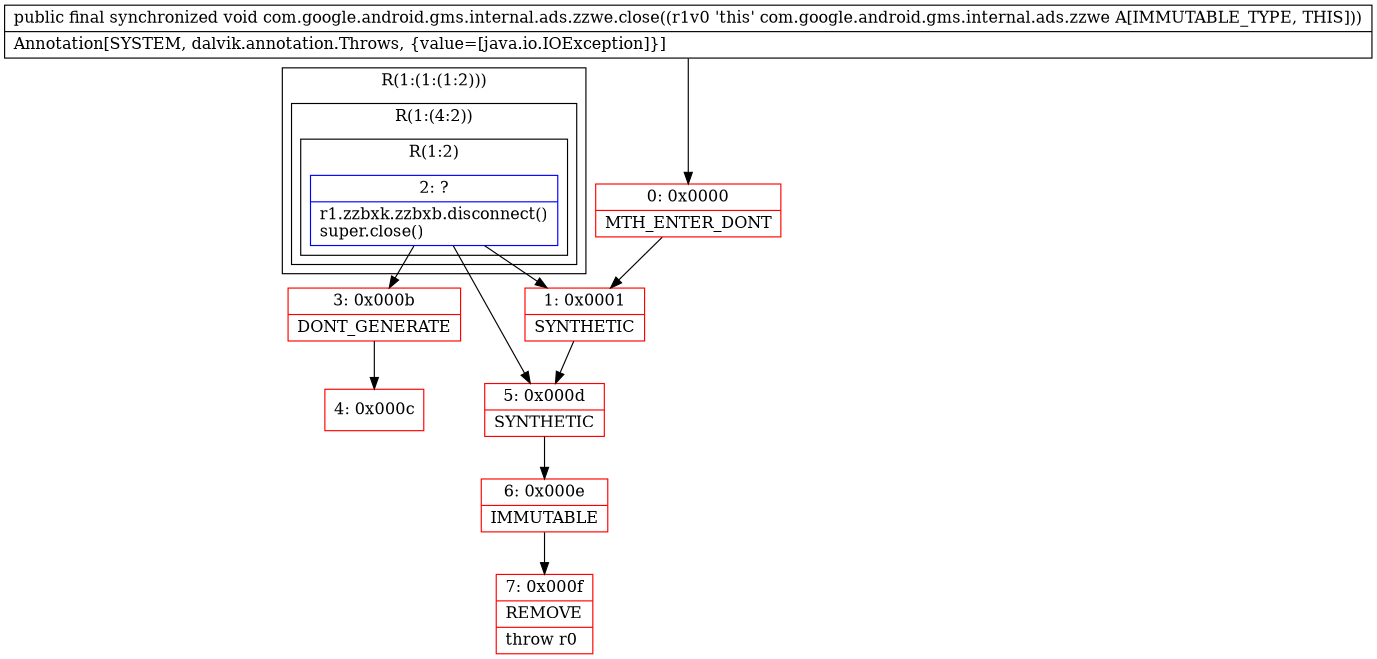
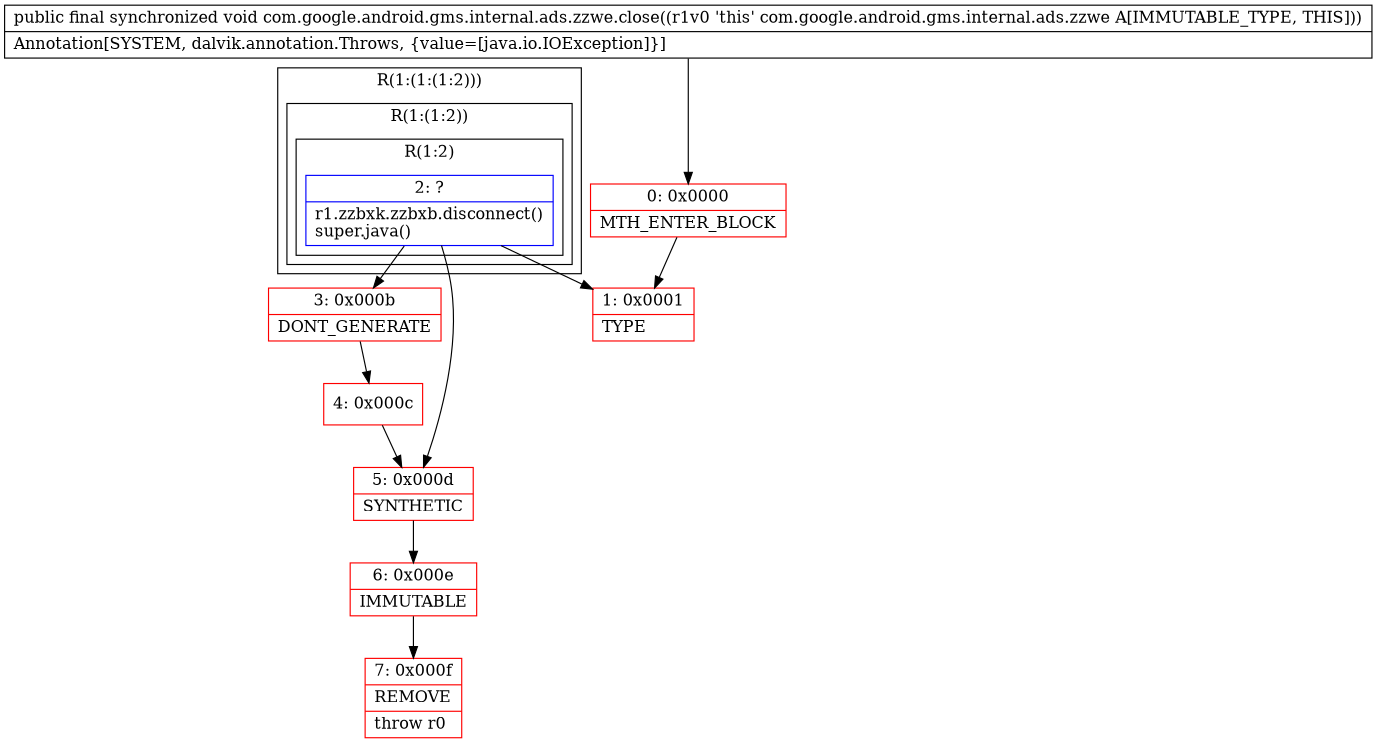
cluster "R(1:(4:2))": label "R(1:(4:2))" -> "R(1:(1:2))"
node "0: 0x0000": text "MTH_ENTER_DONT" -> "MTH_ENTER_BLOCK"
node "2: ?": text "super.close()" -> "super.java()"
node "1: 0x0001": text "SYNTHETIC" -> "TYPE"
edge "1: 0x0001" -> "5: 0x000d": now "4: 0x000c" -> "5: 0x000d"
